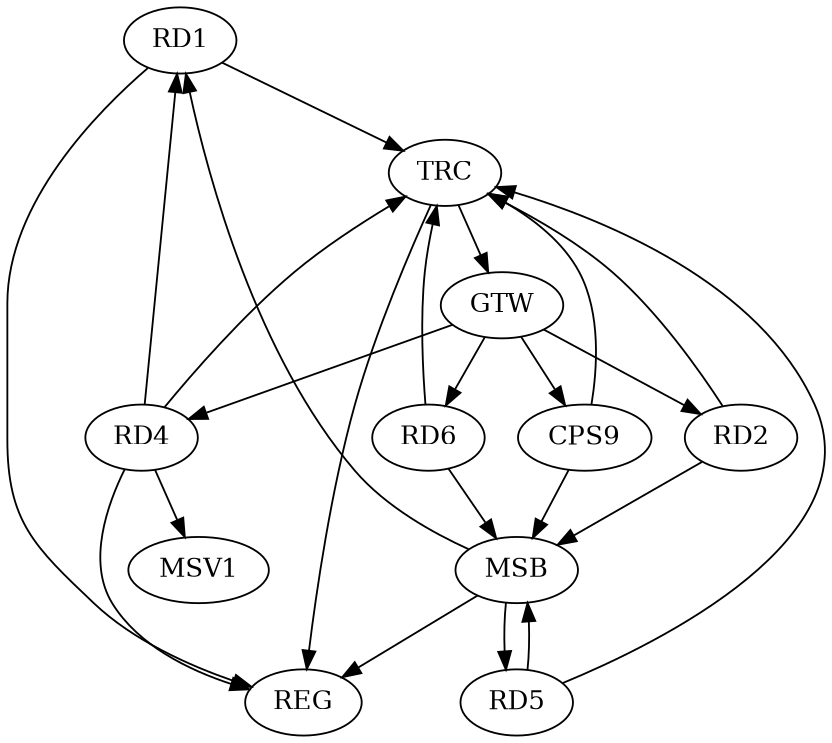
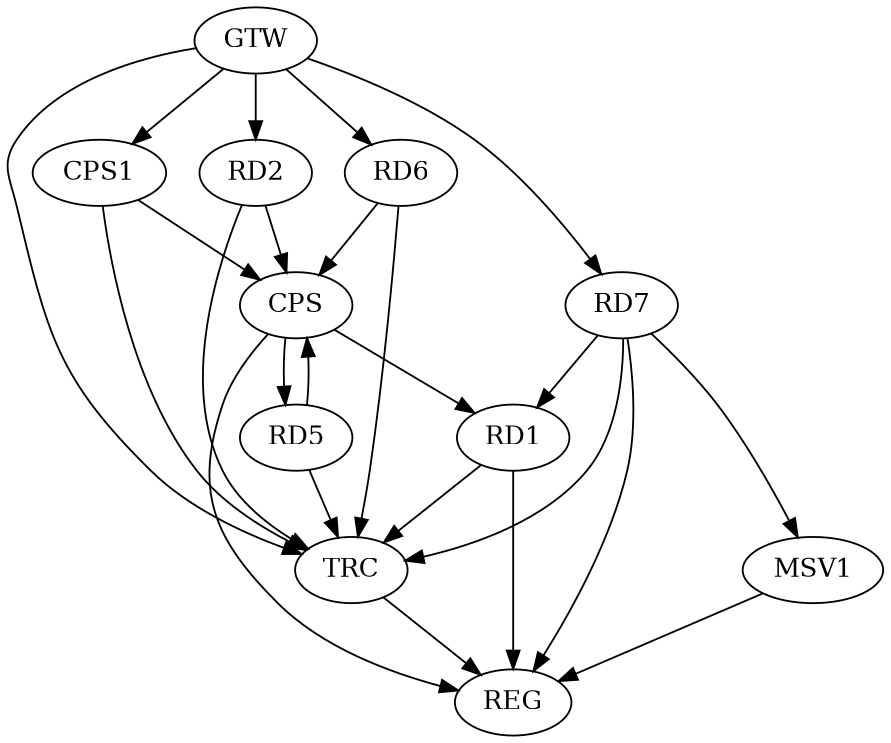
edge "TRC" -> "GTW": reversed
node "RD4": label "RD4" -> "RD7"
node "CPS9": label "CPS9" -> "CPS1"
node "MSB": label "MSB" -> "CPS"
edge "MSV1" -> "REG": added
